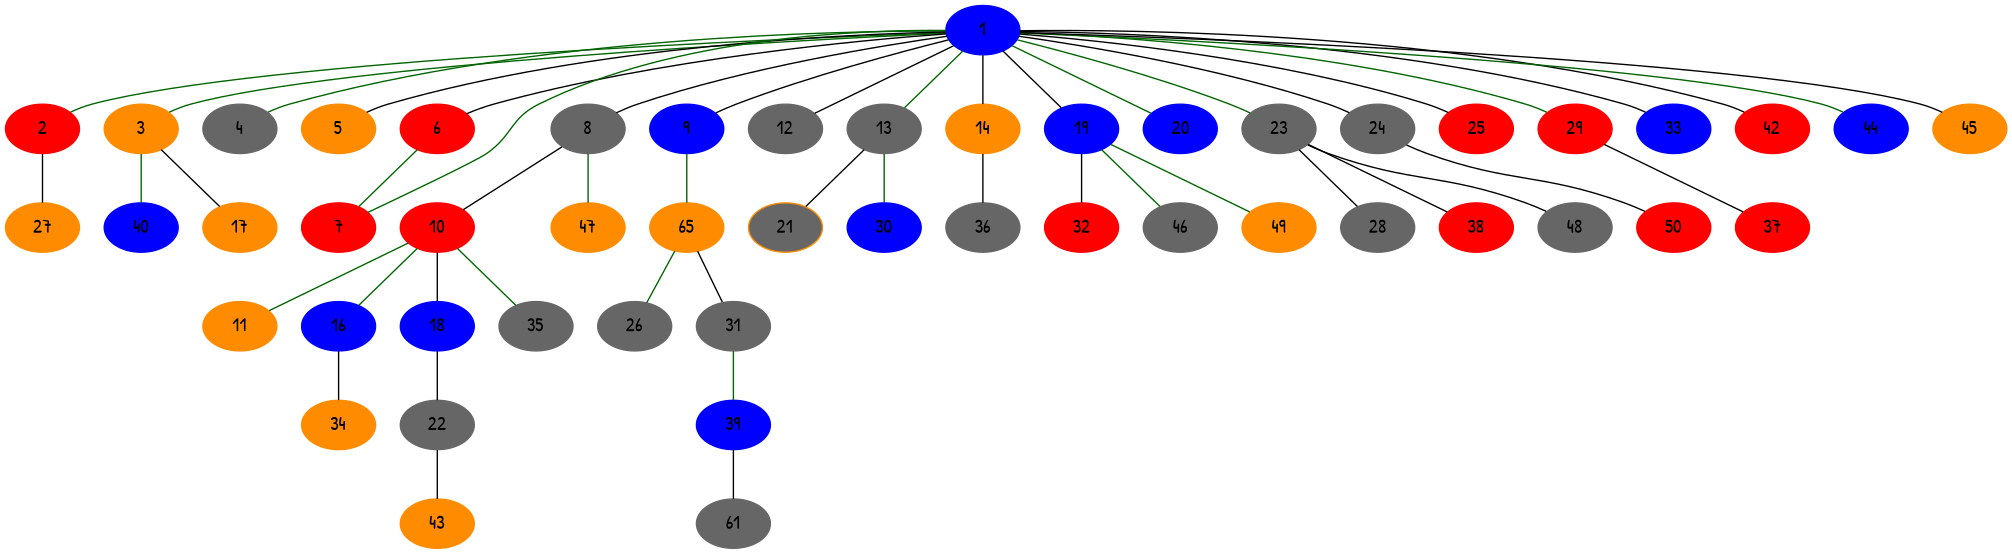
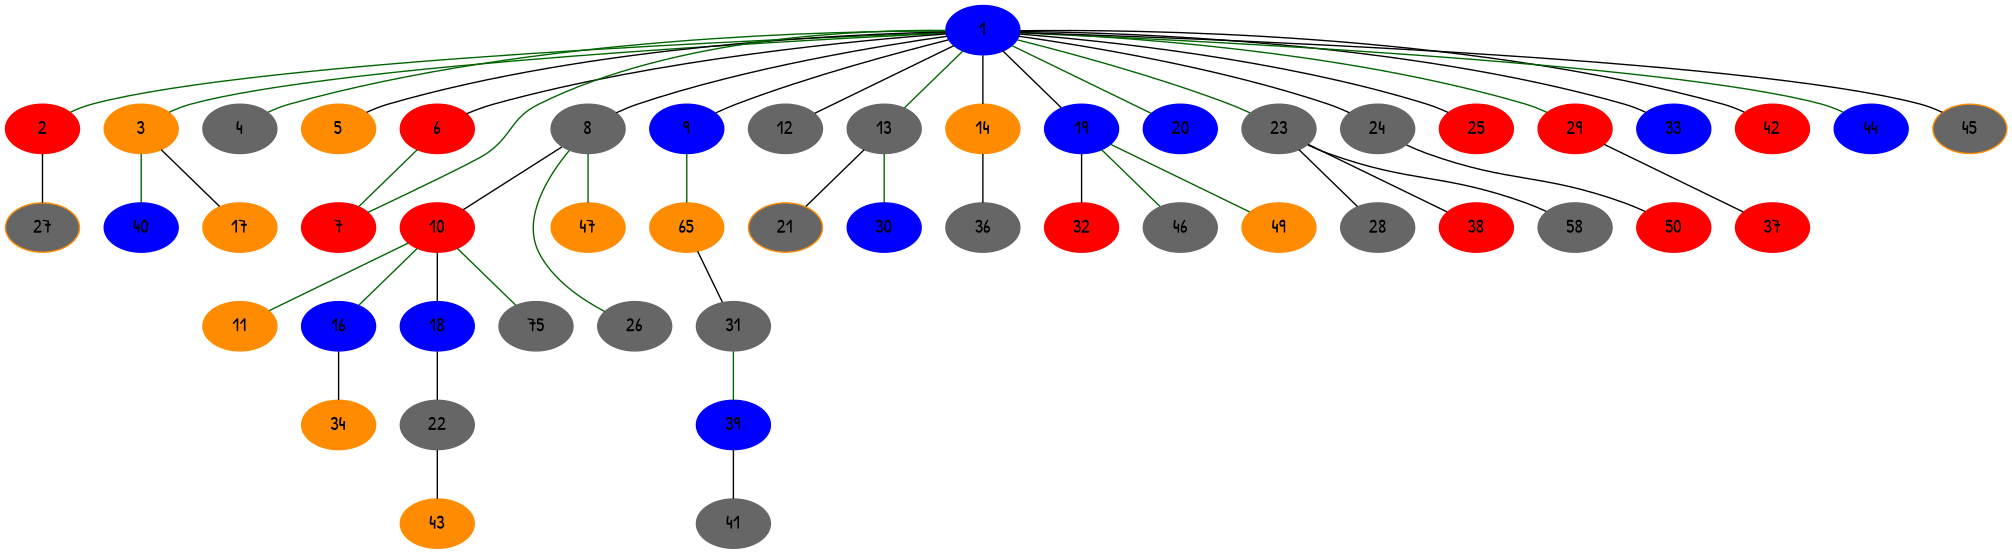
node "45": fillcolor darkorange -> gray40
node "27": fillcolor darkorange -> gray40
node "48": label "48" -> "58"
edge "65" -- "26": now "8" -- "26"
node "35": label "35" -> "75"
node "61": label "61" -> "41"
